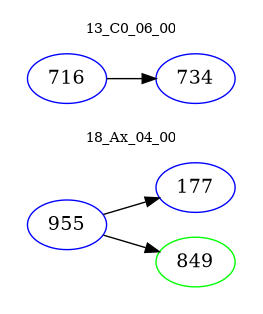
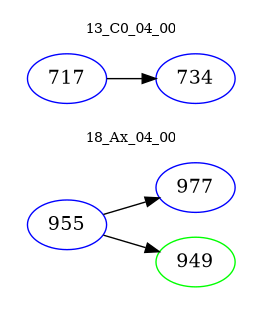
cluster "13_C0_06_00": label "13_C0_06_00" -> "13_C0_04_00"
node "716": label "716" -> "717"
node "177": label "177" -> "977"
node "849": label "849" -> "949"
